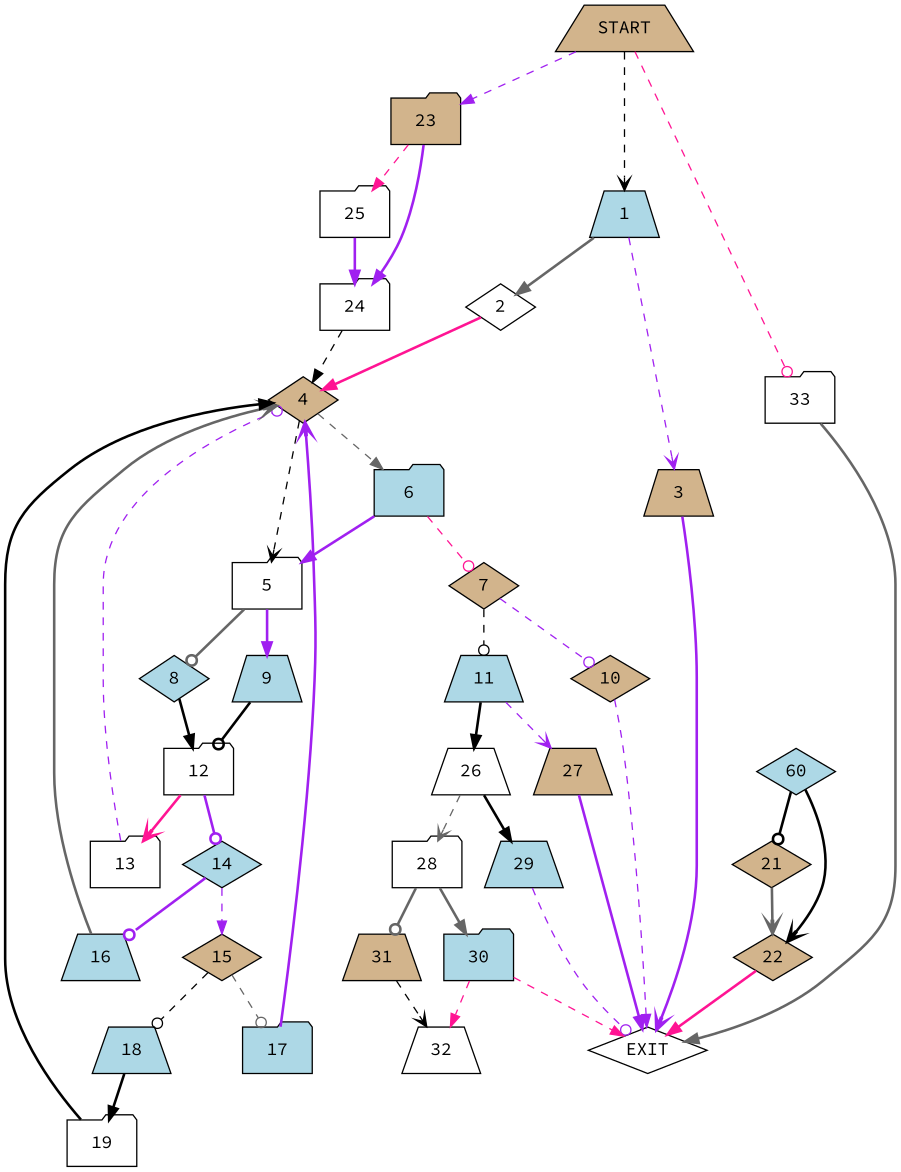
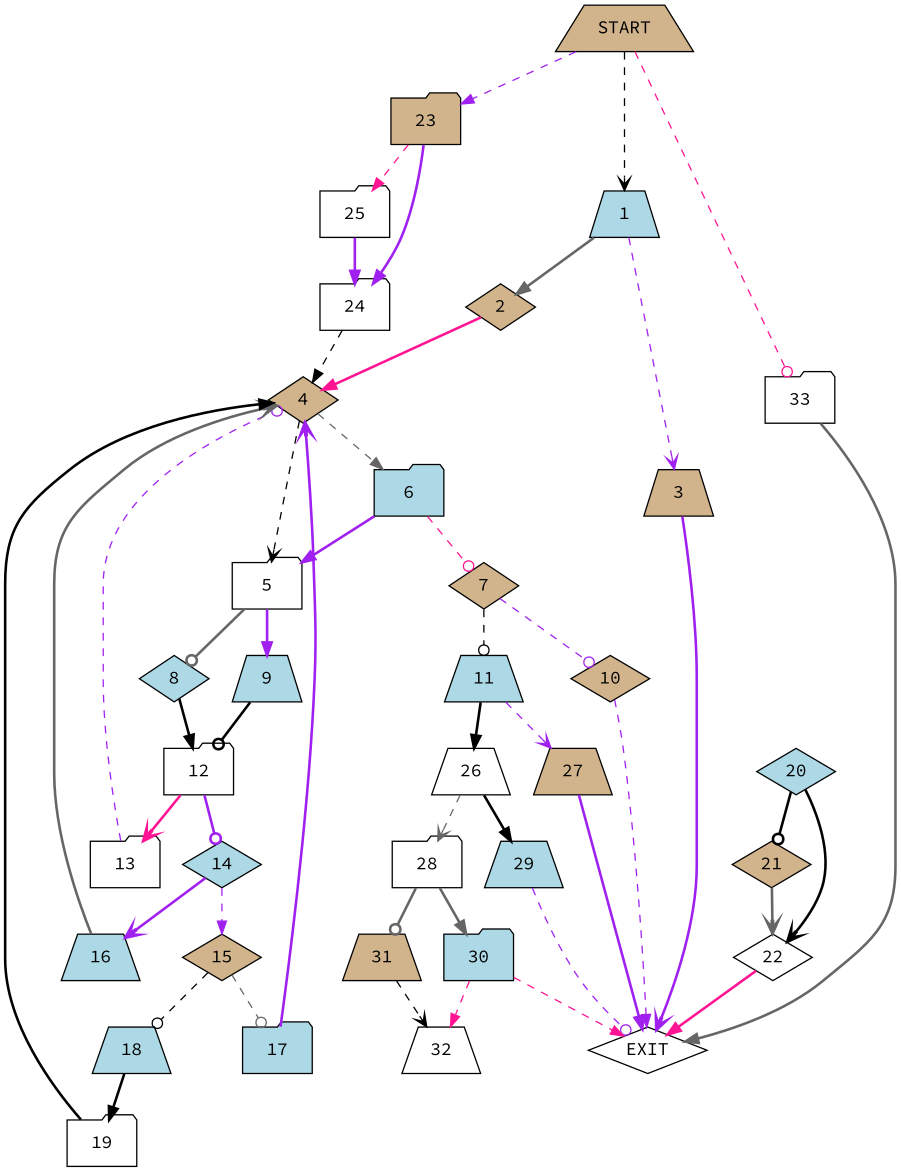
node "2": fillcolor white -> tan
node "60": label "60" -> "20"
edge "14" -> "16": arrowhead odot -> vee
node "22": fillcolor tan -> white
